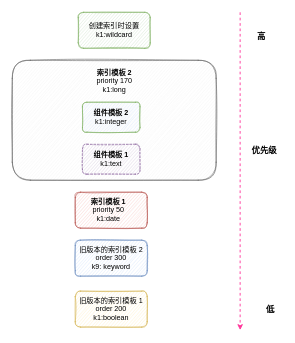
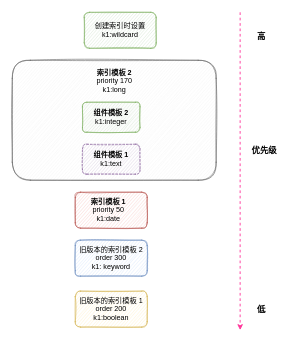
node "创建索引时设置 k1:wildcard": moved (114, 30) -> (120, 30)
node "组件模板 2 k1:integer": fillcolor #dae8fc -> #d5e8d4
node "旧版本的索引模板 2 order 300 k9: keyword": label "旧版本的索引模板 2 order 300 k9: keyword" -> "旧版本的索引模板 2 order 300 k1: keyword"
node "低": moved (270, 309) -> (261, 309)
